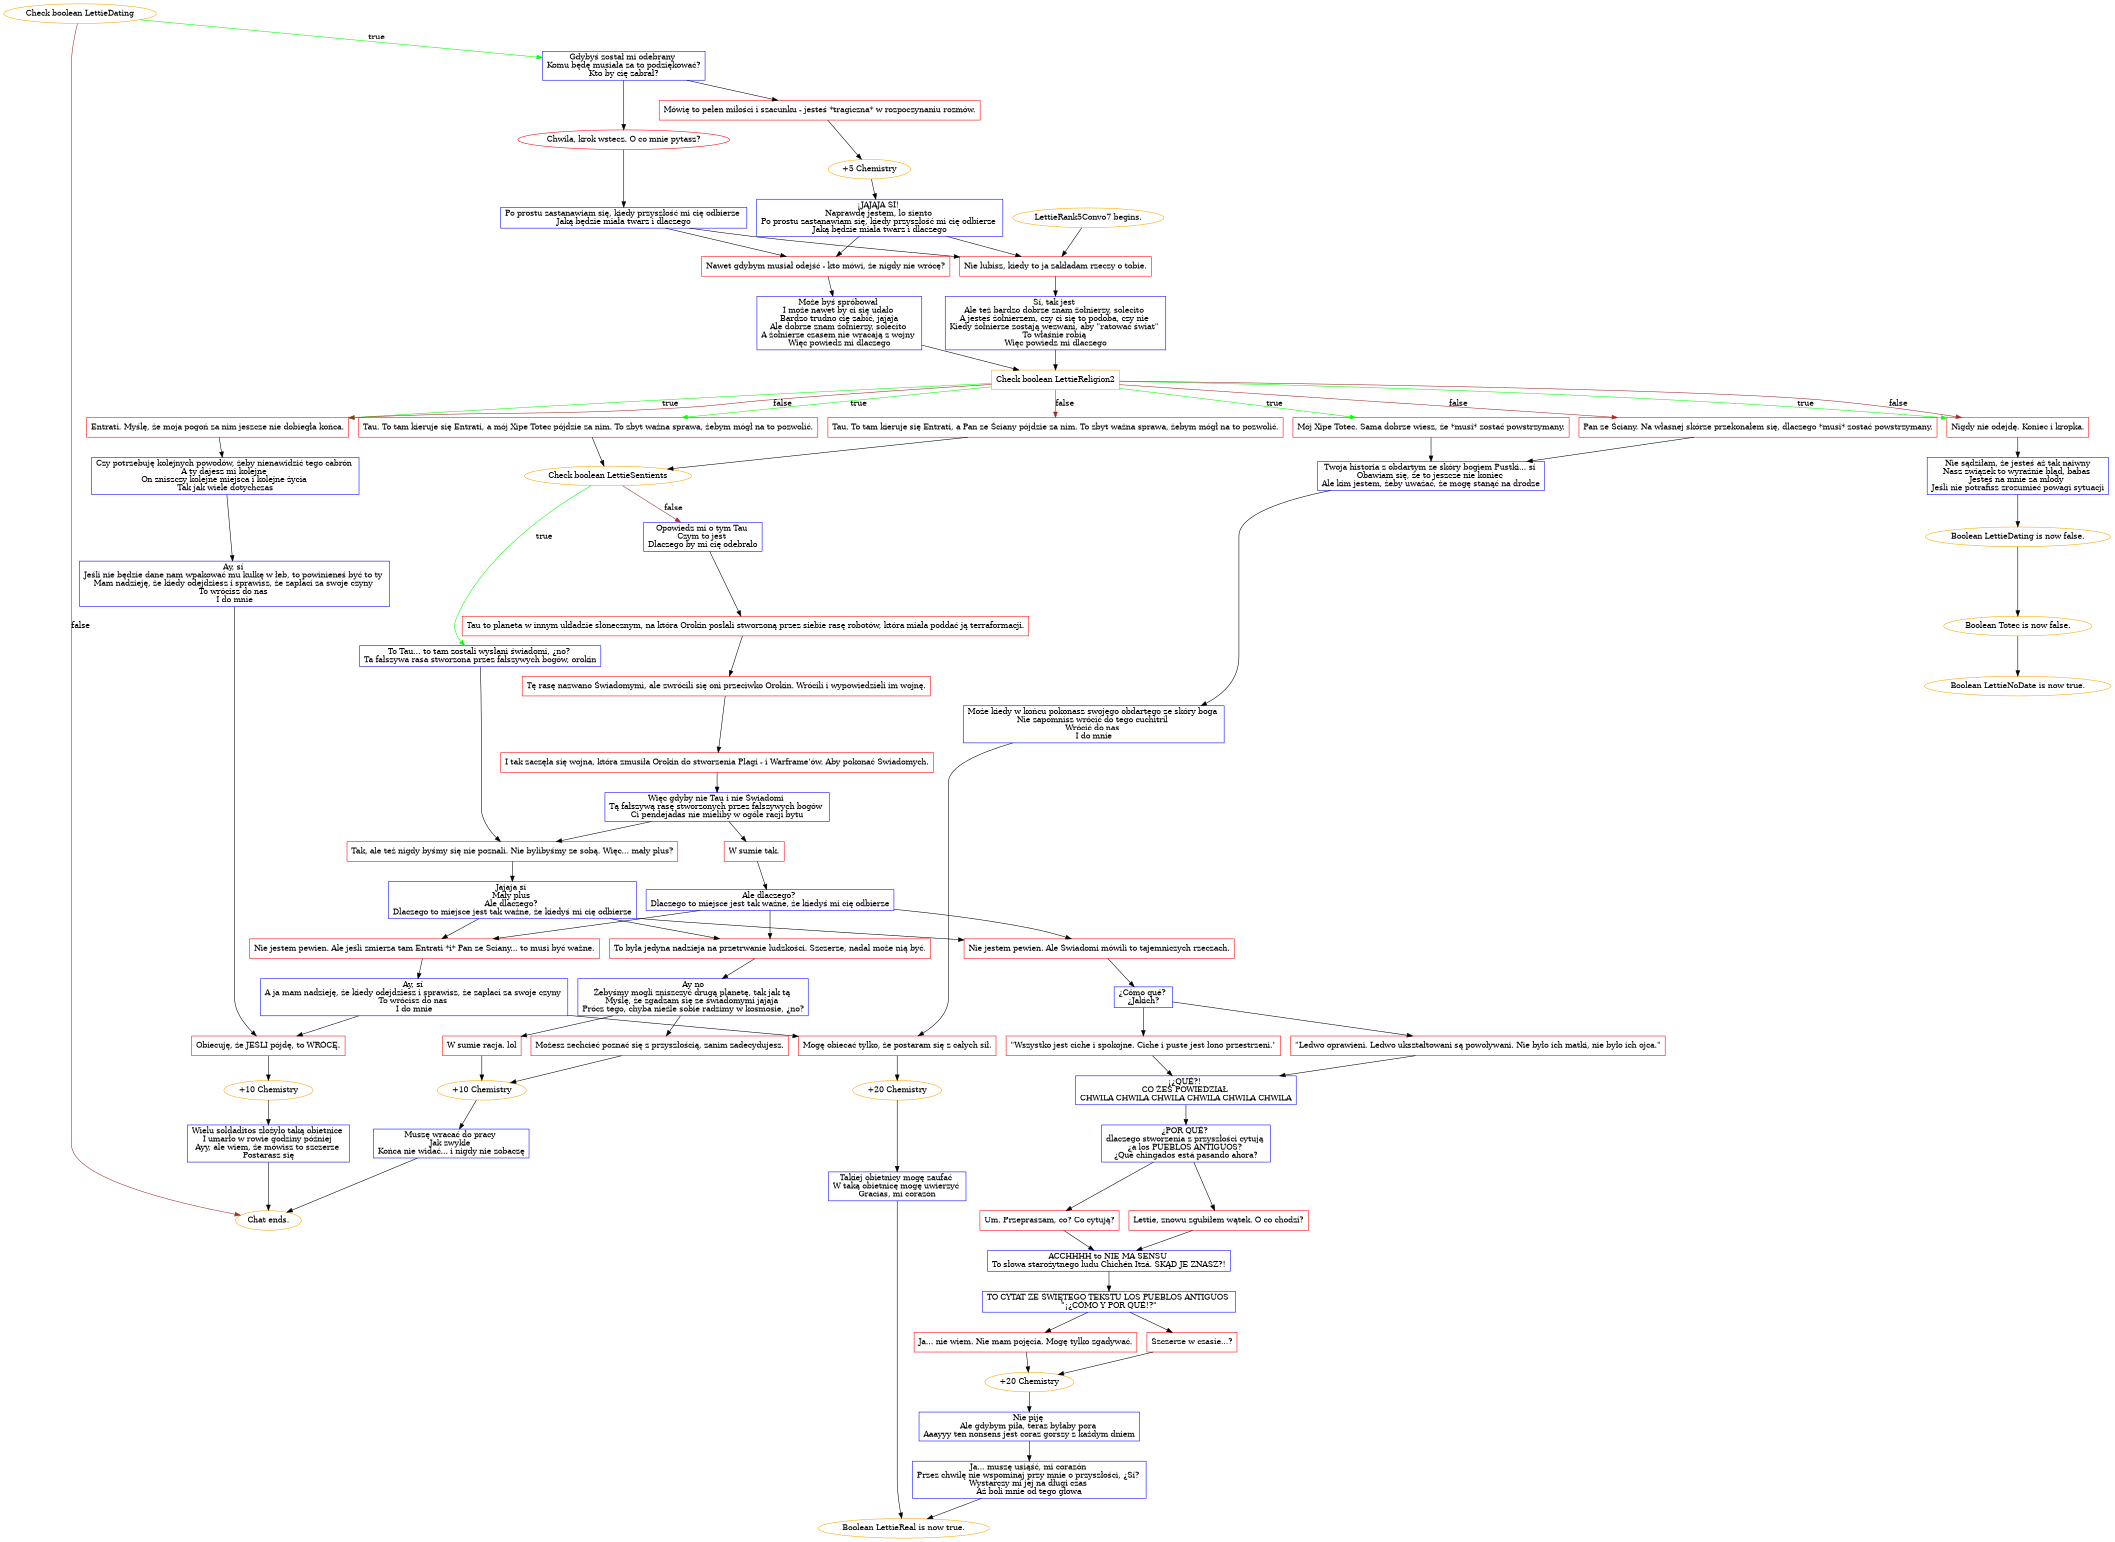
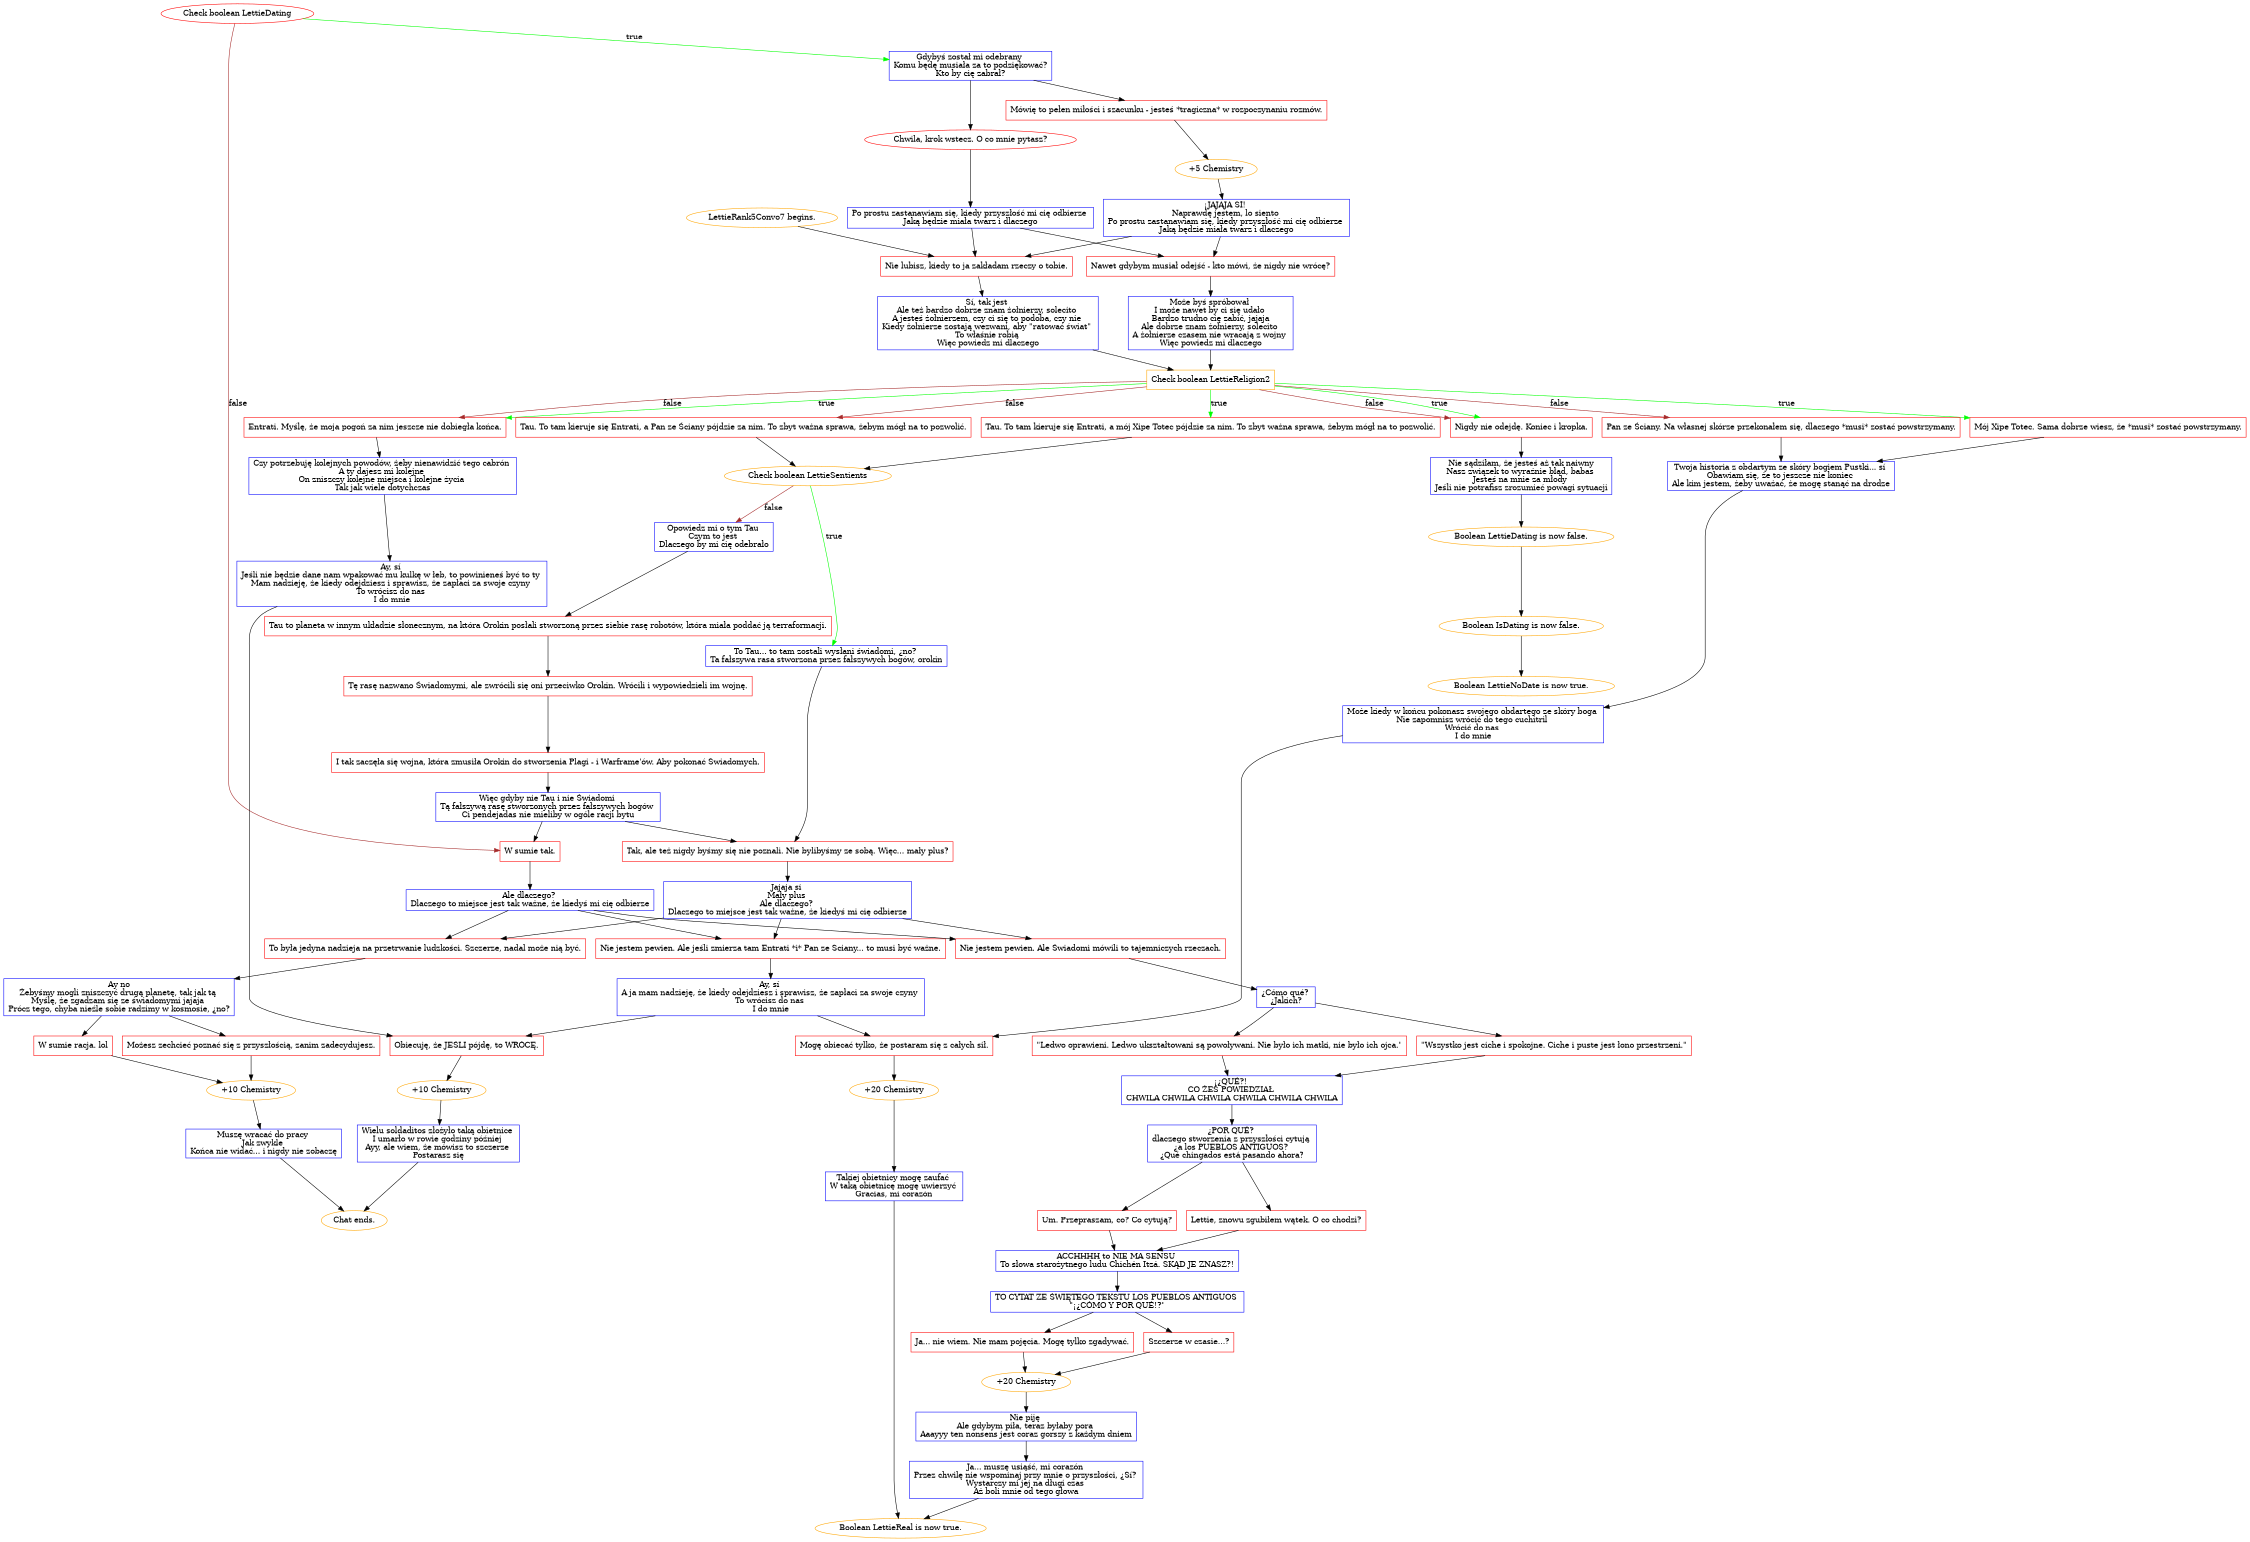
node "Check boolean LettieDating": color orange -> red
node "Boolean Totec is now false.": label "Boolean Totec is now false." -> "Boolean IsDating is now false."
edge "Check boolean LettieDating" -> "Chat ends.": now "Check boolean LettieDating" -> "W sumie tak."
